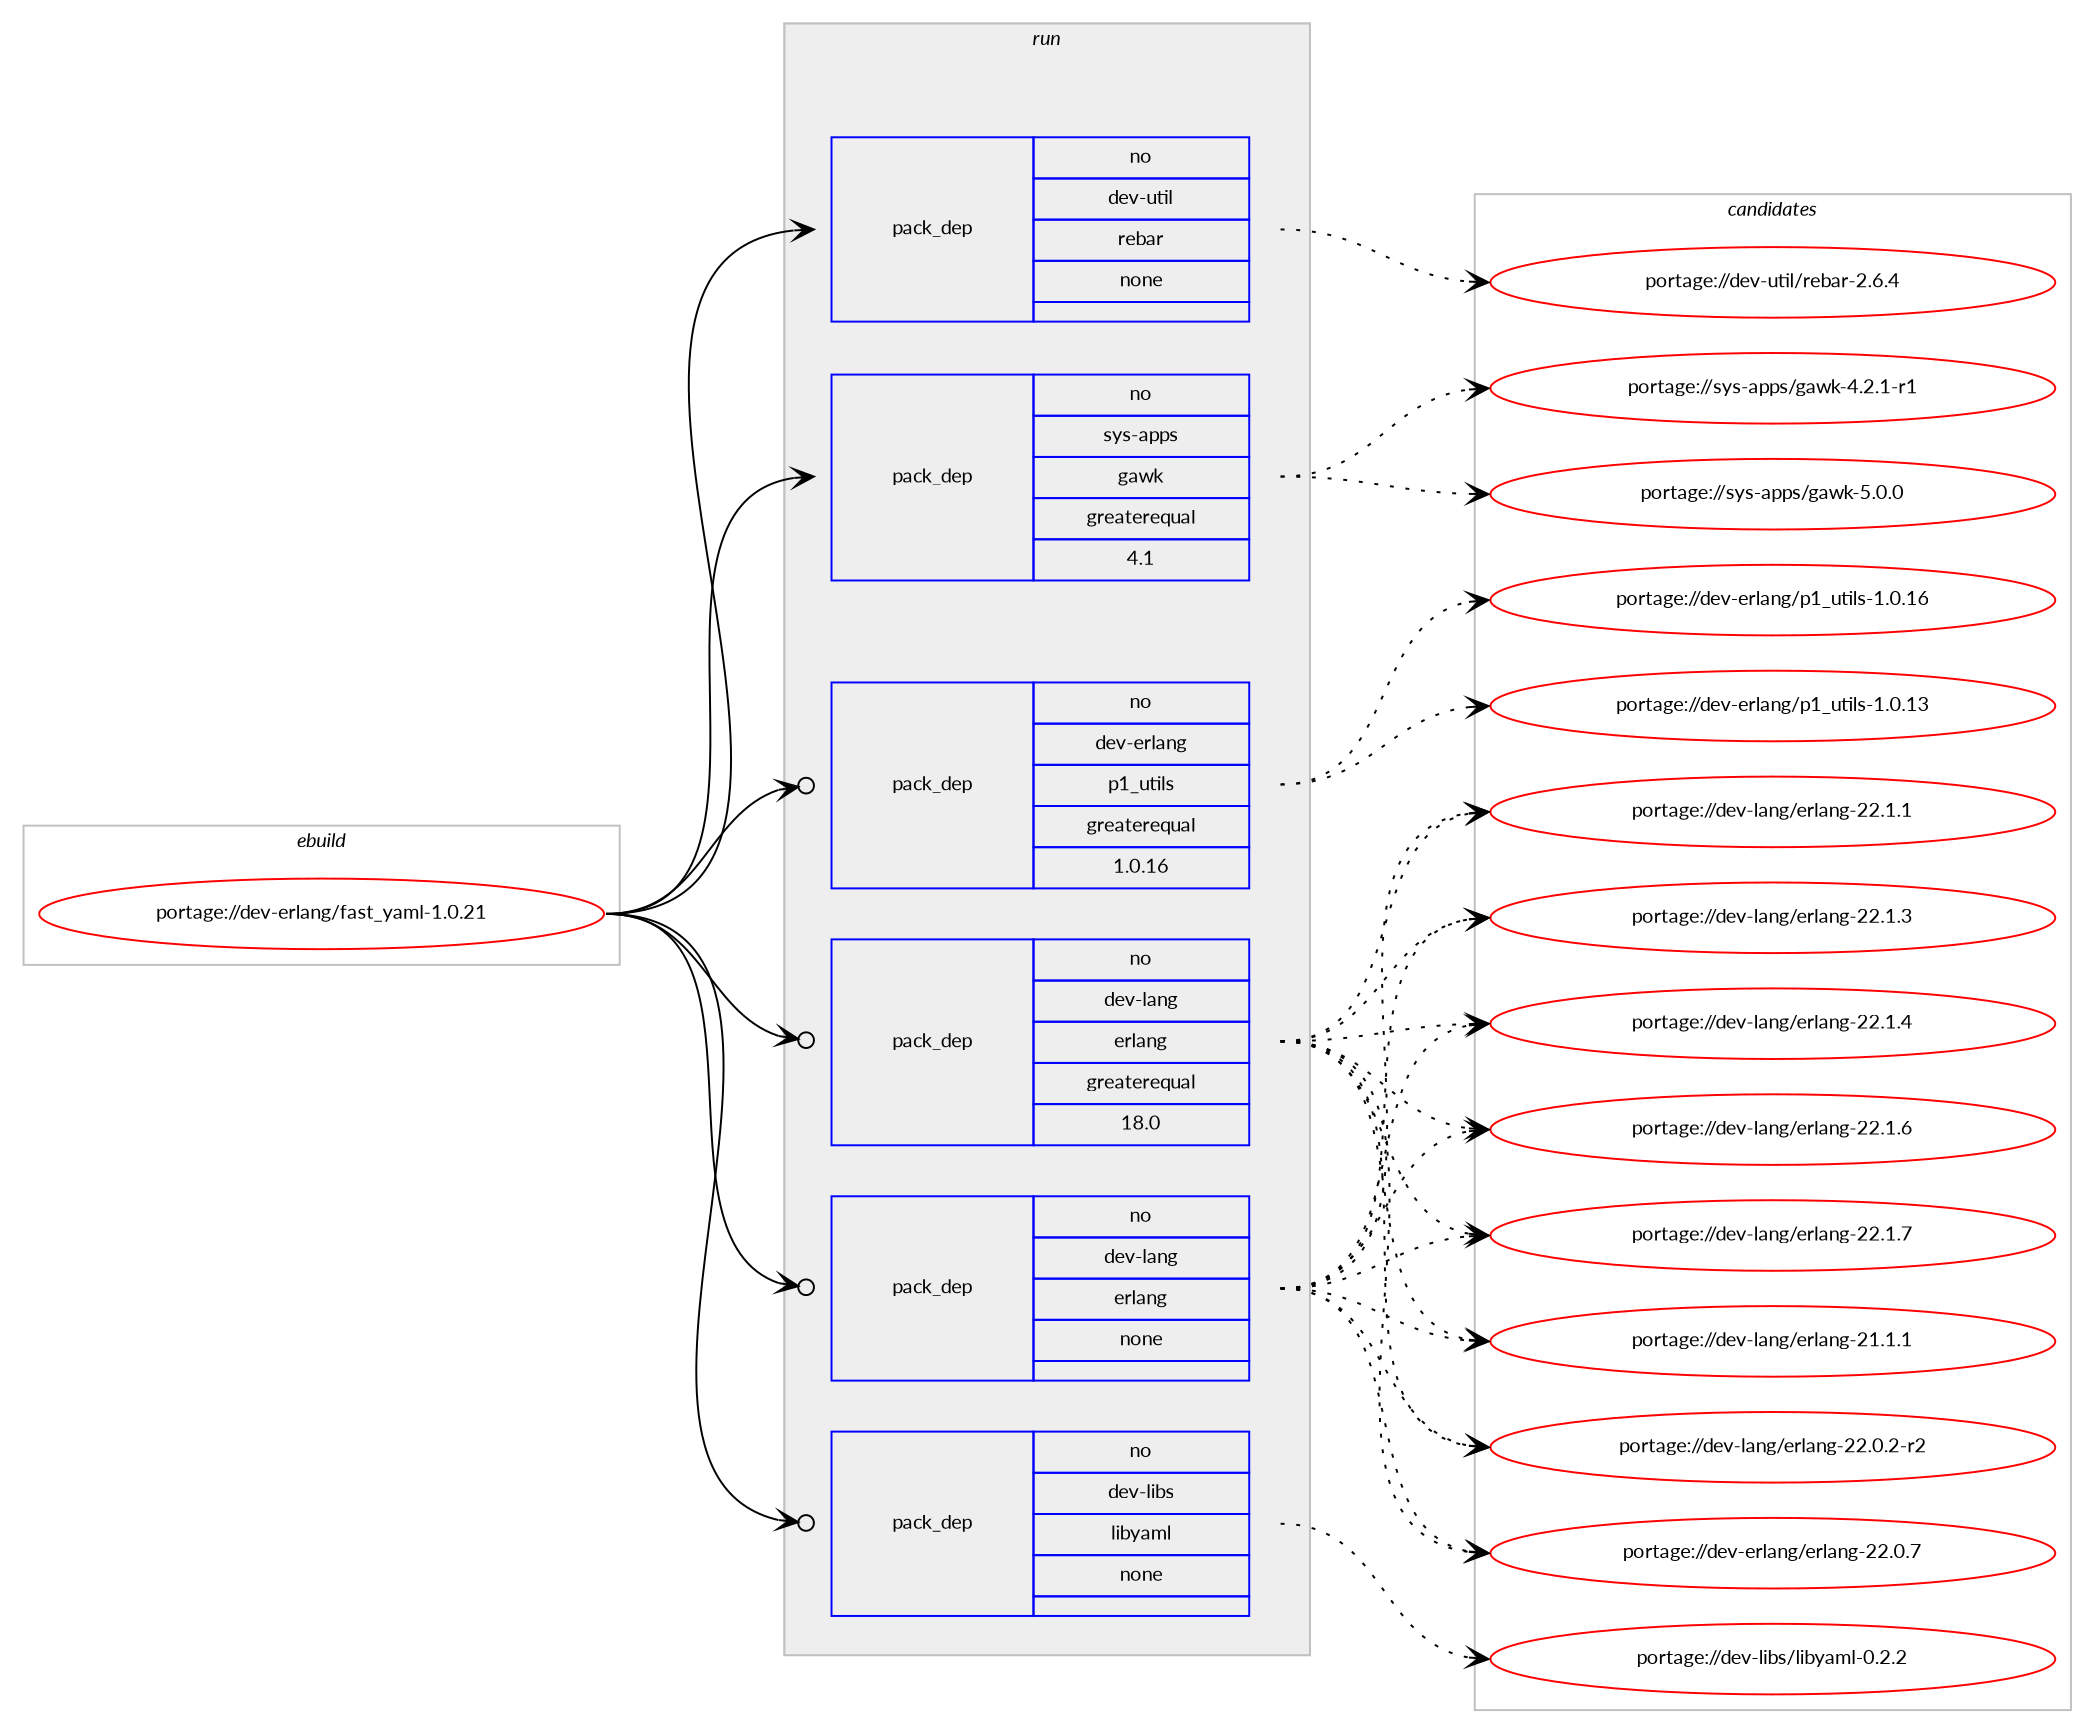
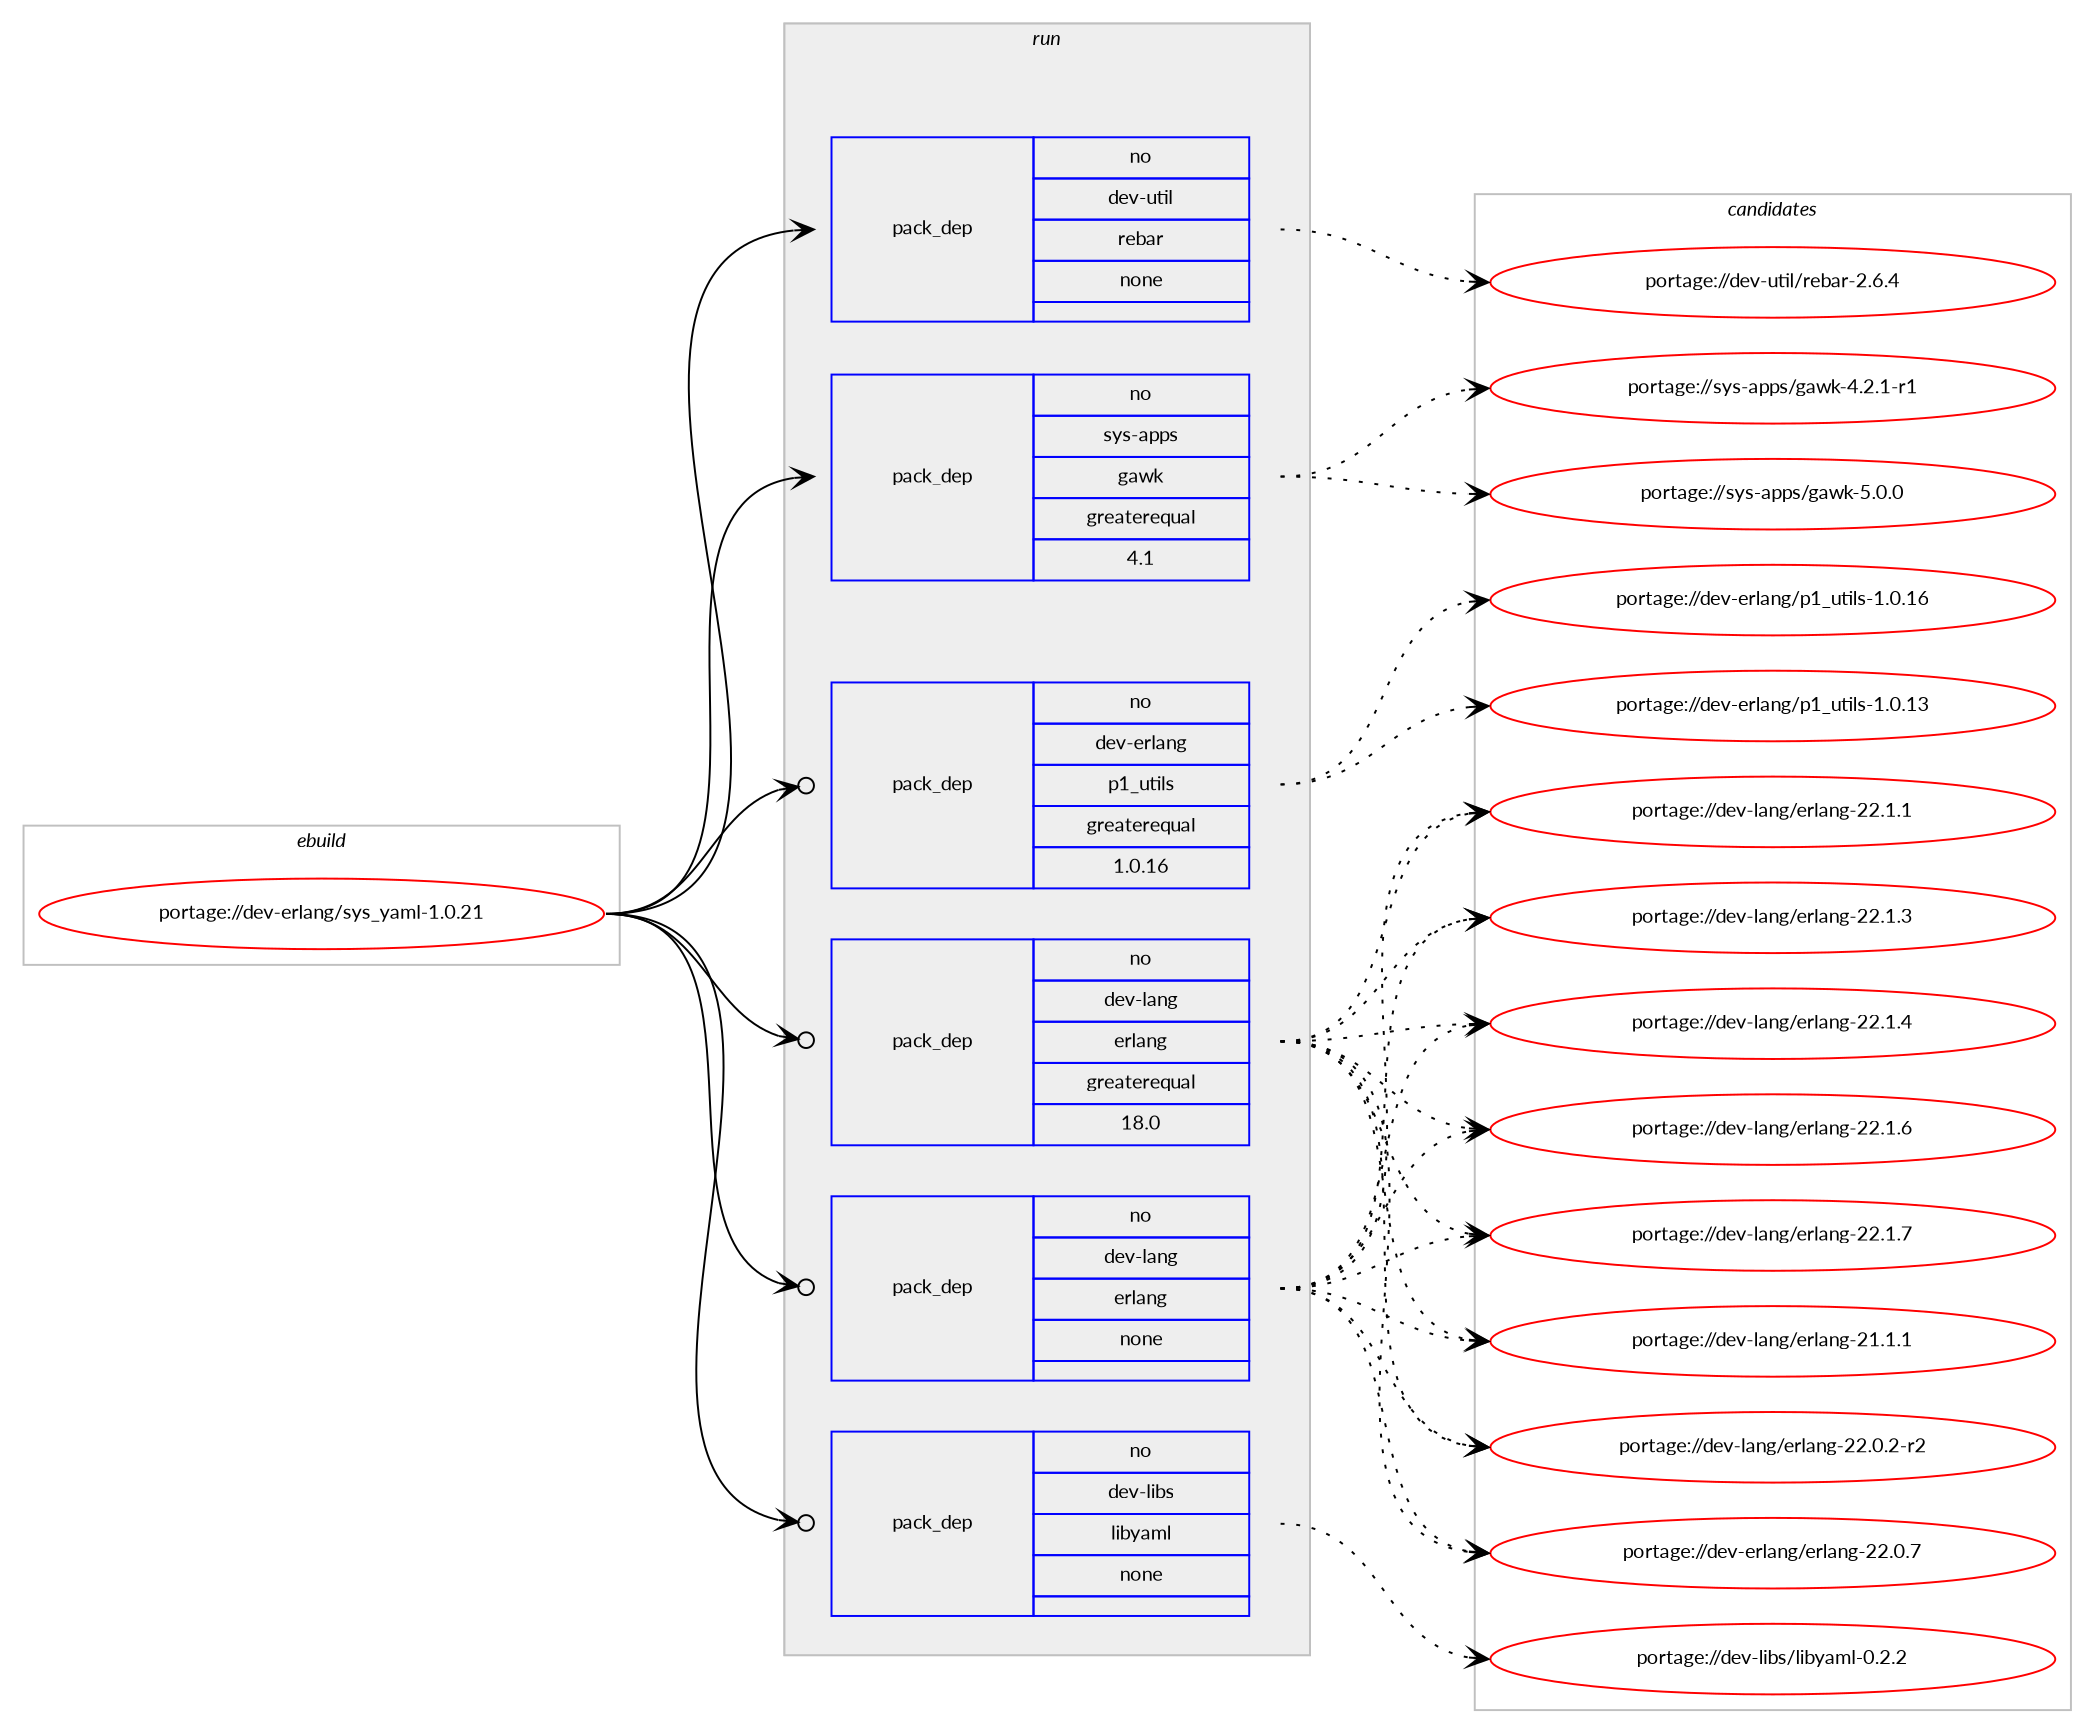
node "portage://dev-erlang/fast_yaml-1.0.21": label "portage://dev-erlang/fast_yaml-1.0.21" -> "portage://dev-erlang/sys_yaml-1.0.21"
